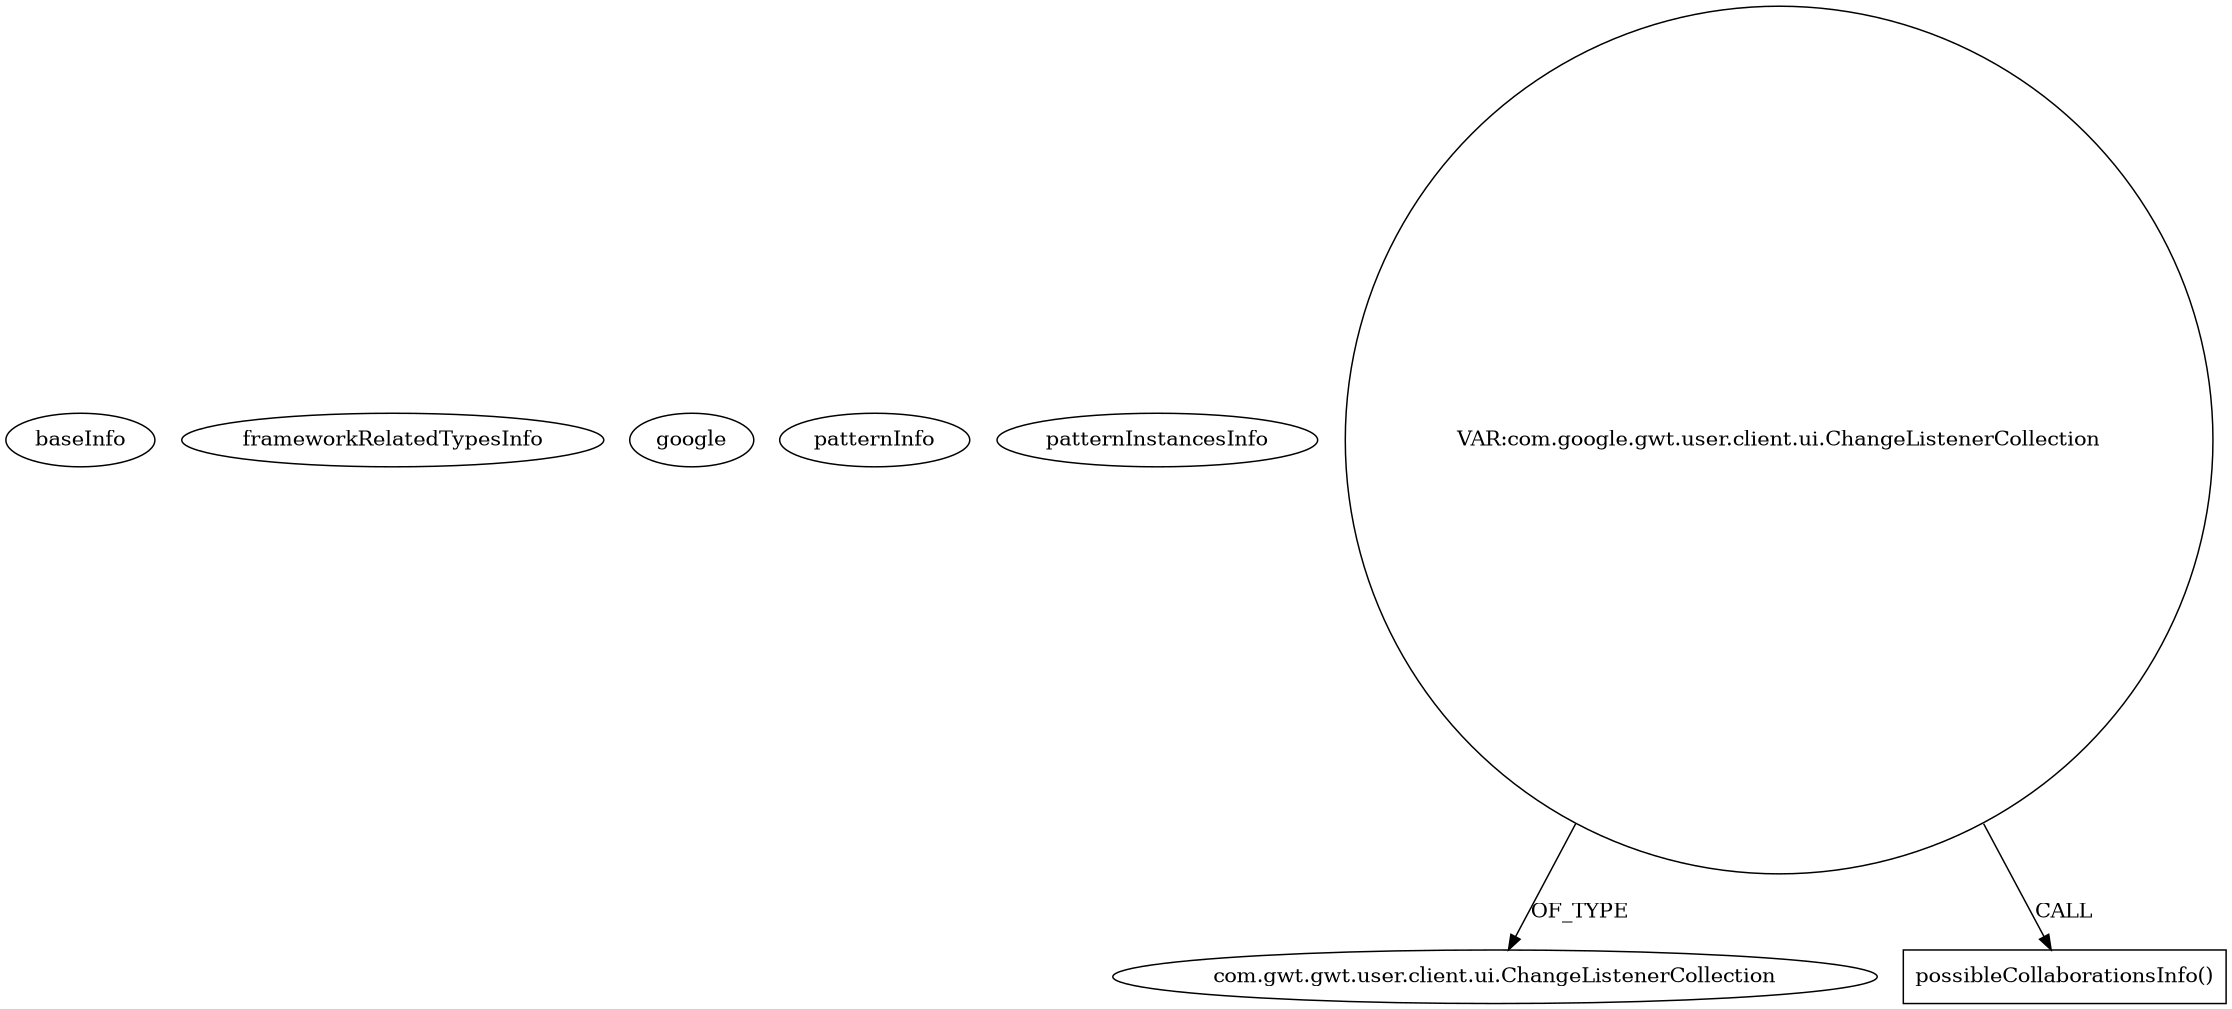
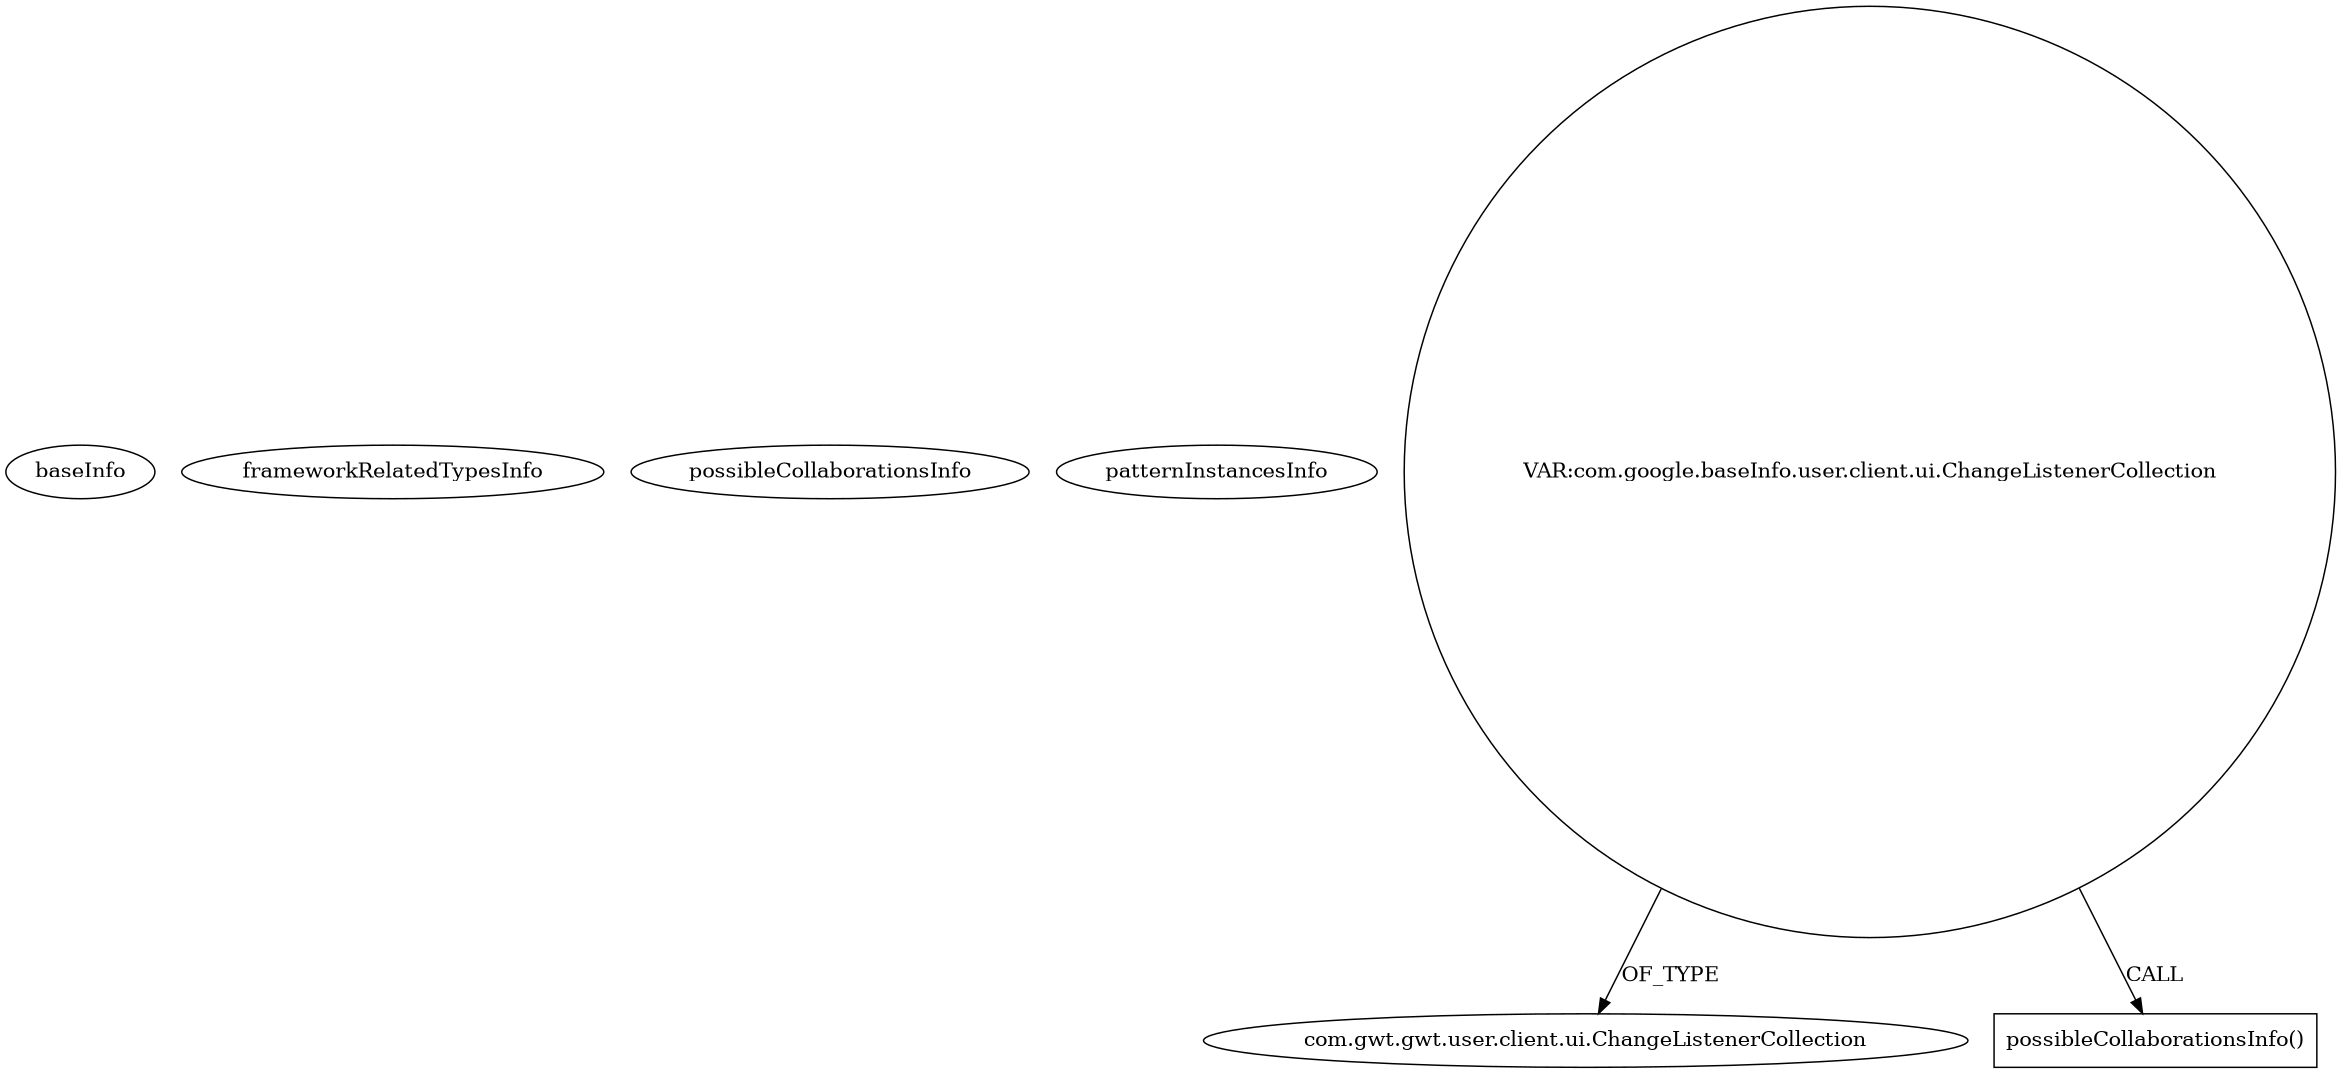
node "google": label "google" -> "possibleCollaborationsInfo"
node "patternInfo": removed
node "VAR:com.google.gwt.user.client.ui.ChangeListenerCollection": label "VAR:com.google.gwt.user.client.ui.ChangeListenerCollection" -> "VAR:com.google.baseInfo.user.client.ui.ChangeListenerCollection"
